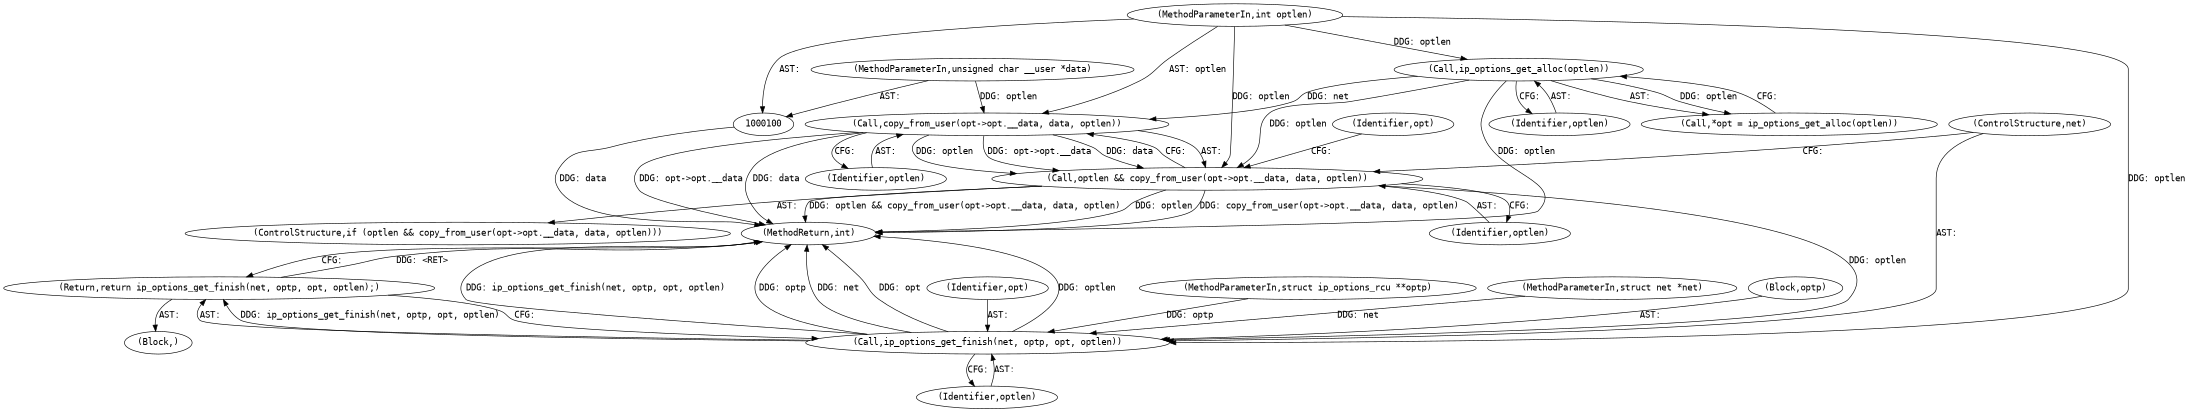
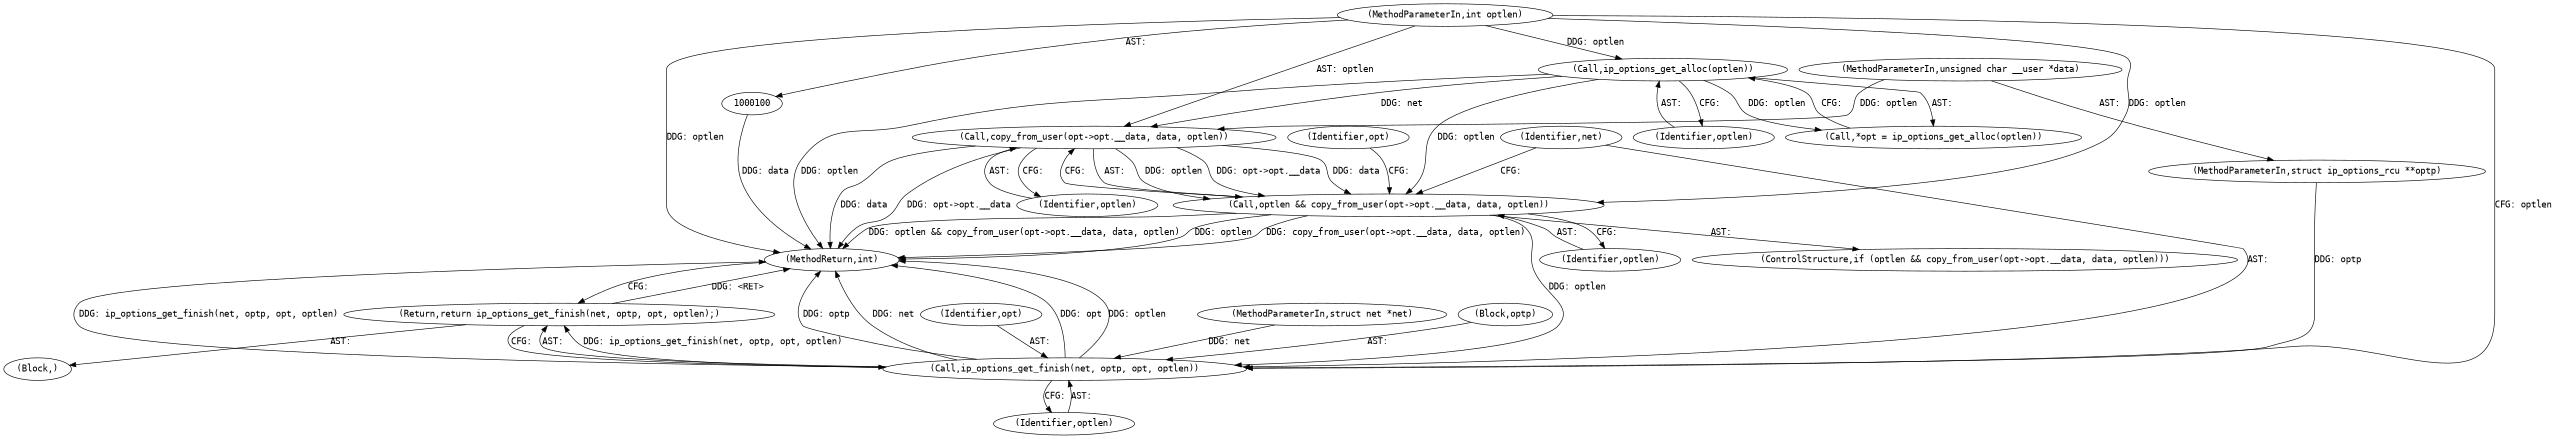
edge "(MethodParameterIn,int optlen)" -> "(MethodReturn,int)": added, label "DDG: optlen"
edge "(MethodParameterIn,unsigned char __user *data)" -> "1000100": now "(MethodParameterIn,unsigned char __user *data)" -> "(MethodParameterIn,struct ip_options_rcu **optp)"
node "(ControlStructure,net)": label "(ControlStructure,net)" -> "(Identifier,net)"
edge "(MethodParameterIn,int optlen)" -> "(Call,ip_options_get_finish(net, optp, opt, optlen))": label "DDG: optlen" -> "CFG: optlen"
